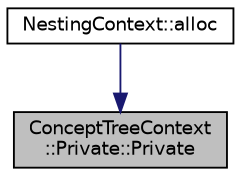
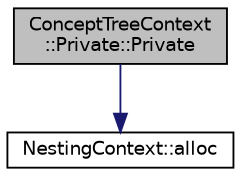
edge "NestingContext::alloc" -> "ConceptTreeContext ::Private::Private": reversed
